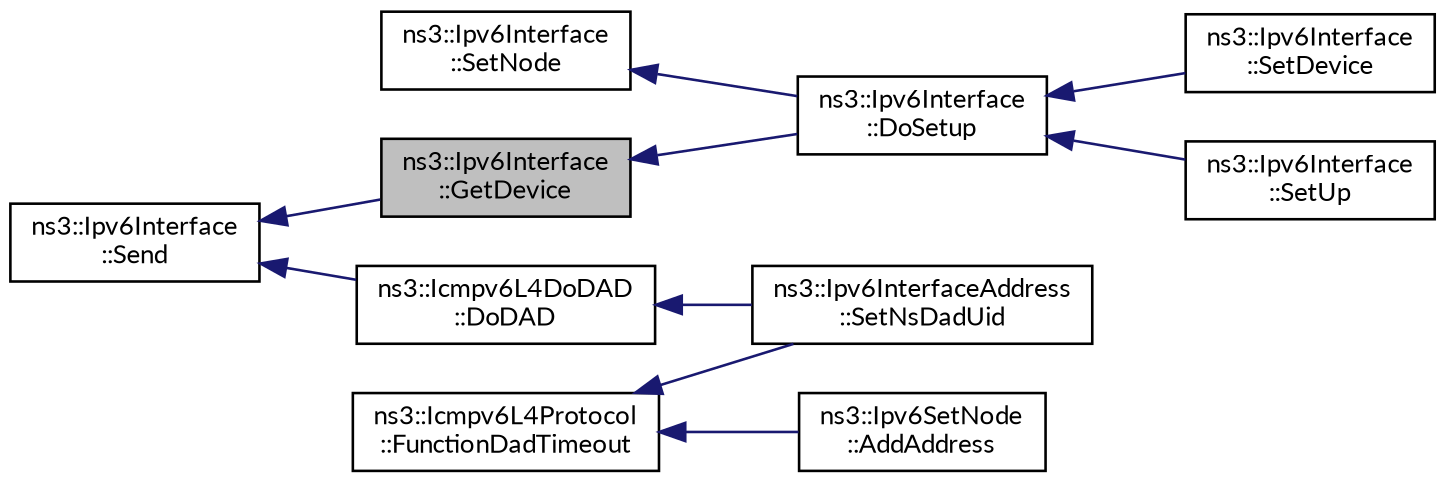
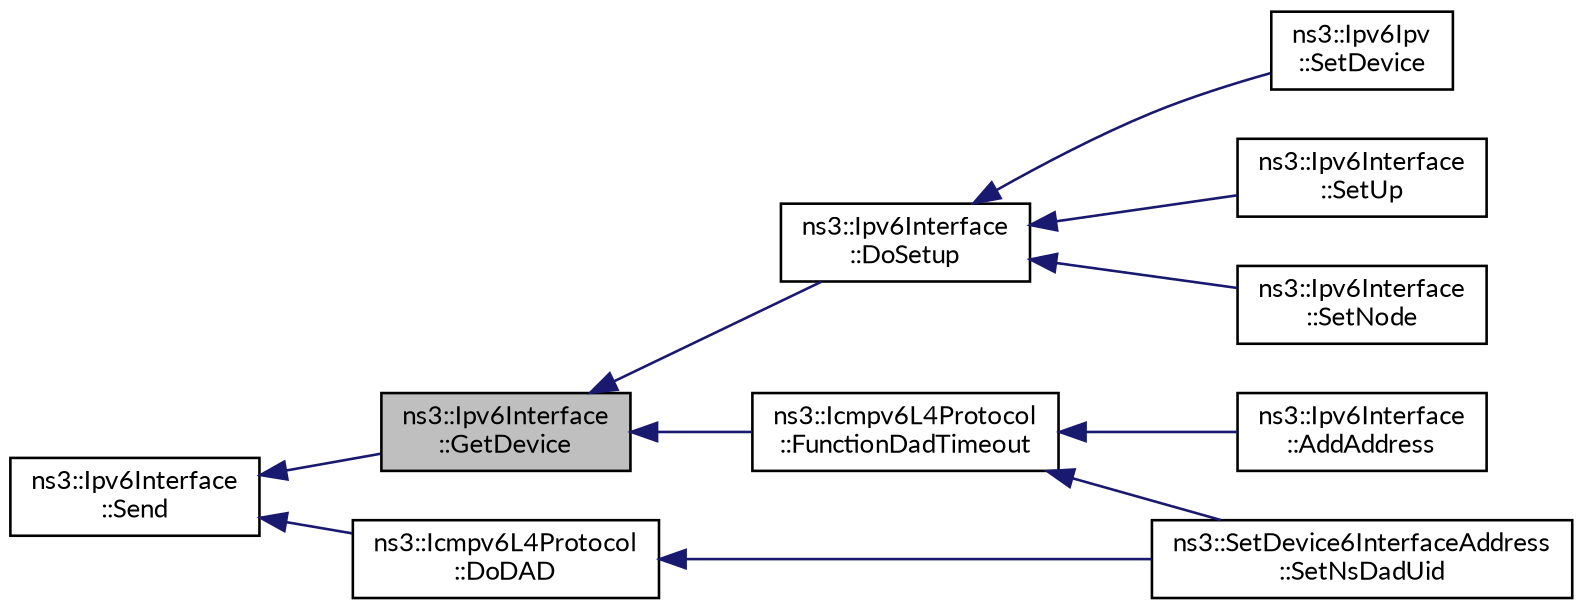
node "ns3::Ipv6Interface ::SetDevice": label "ns3::Ipv6Interface ::SetDevice" -> "ns3::Ipv6Ipv ::SetDevice"
edge "ns3::Ipv6Interface ::DoSetup" -> "ns3::Ipv6Interface ::SetNode": reversed
node "ns3::Icmpv6L4DoDAD ::DoDAD": label "ns3::Icmpv6L4DoDAD ::DoDAD" -> "ns3::Icmpv6L4Protocol ::DoDAD"
node "ns3::Ipv6InterfaceAddress ::SetNsDadUid": label "ns3::Ipv6InterfaceAddress ::SetNsDadUid" -> "ns3::SetDevice6InterfaceAddress ::SetNsDadUid"
edge "ns3::Icmpv6L4Protocol ::FunctionDadTimeout" -> "ns3::Ipv6Interface ::GetDevice": added
node "ns3::Ipv6SetNode ::AddAddress": label "ns3::Ipv6SetNode ::AddAddress" -> "ns3::Ipv6Interface ::AddAddress"
